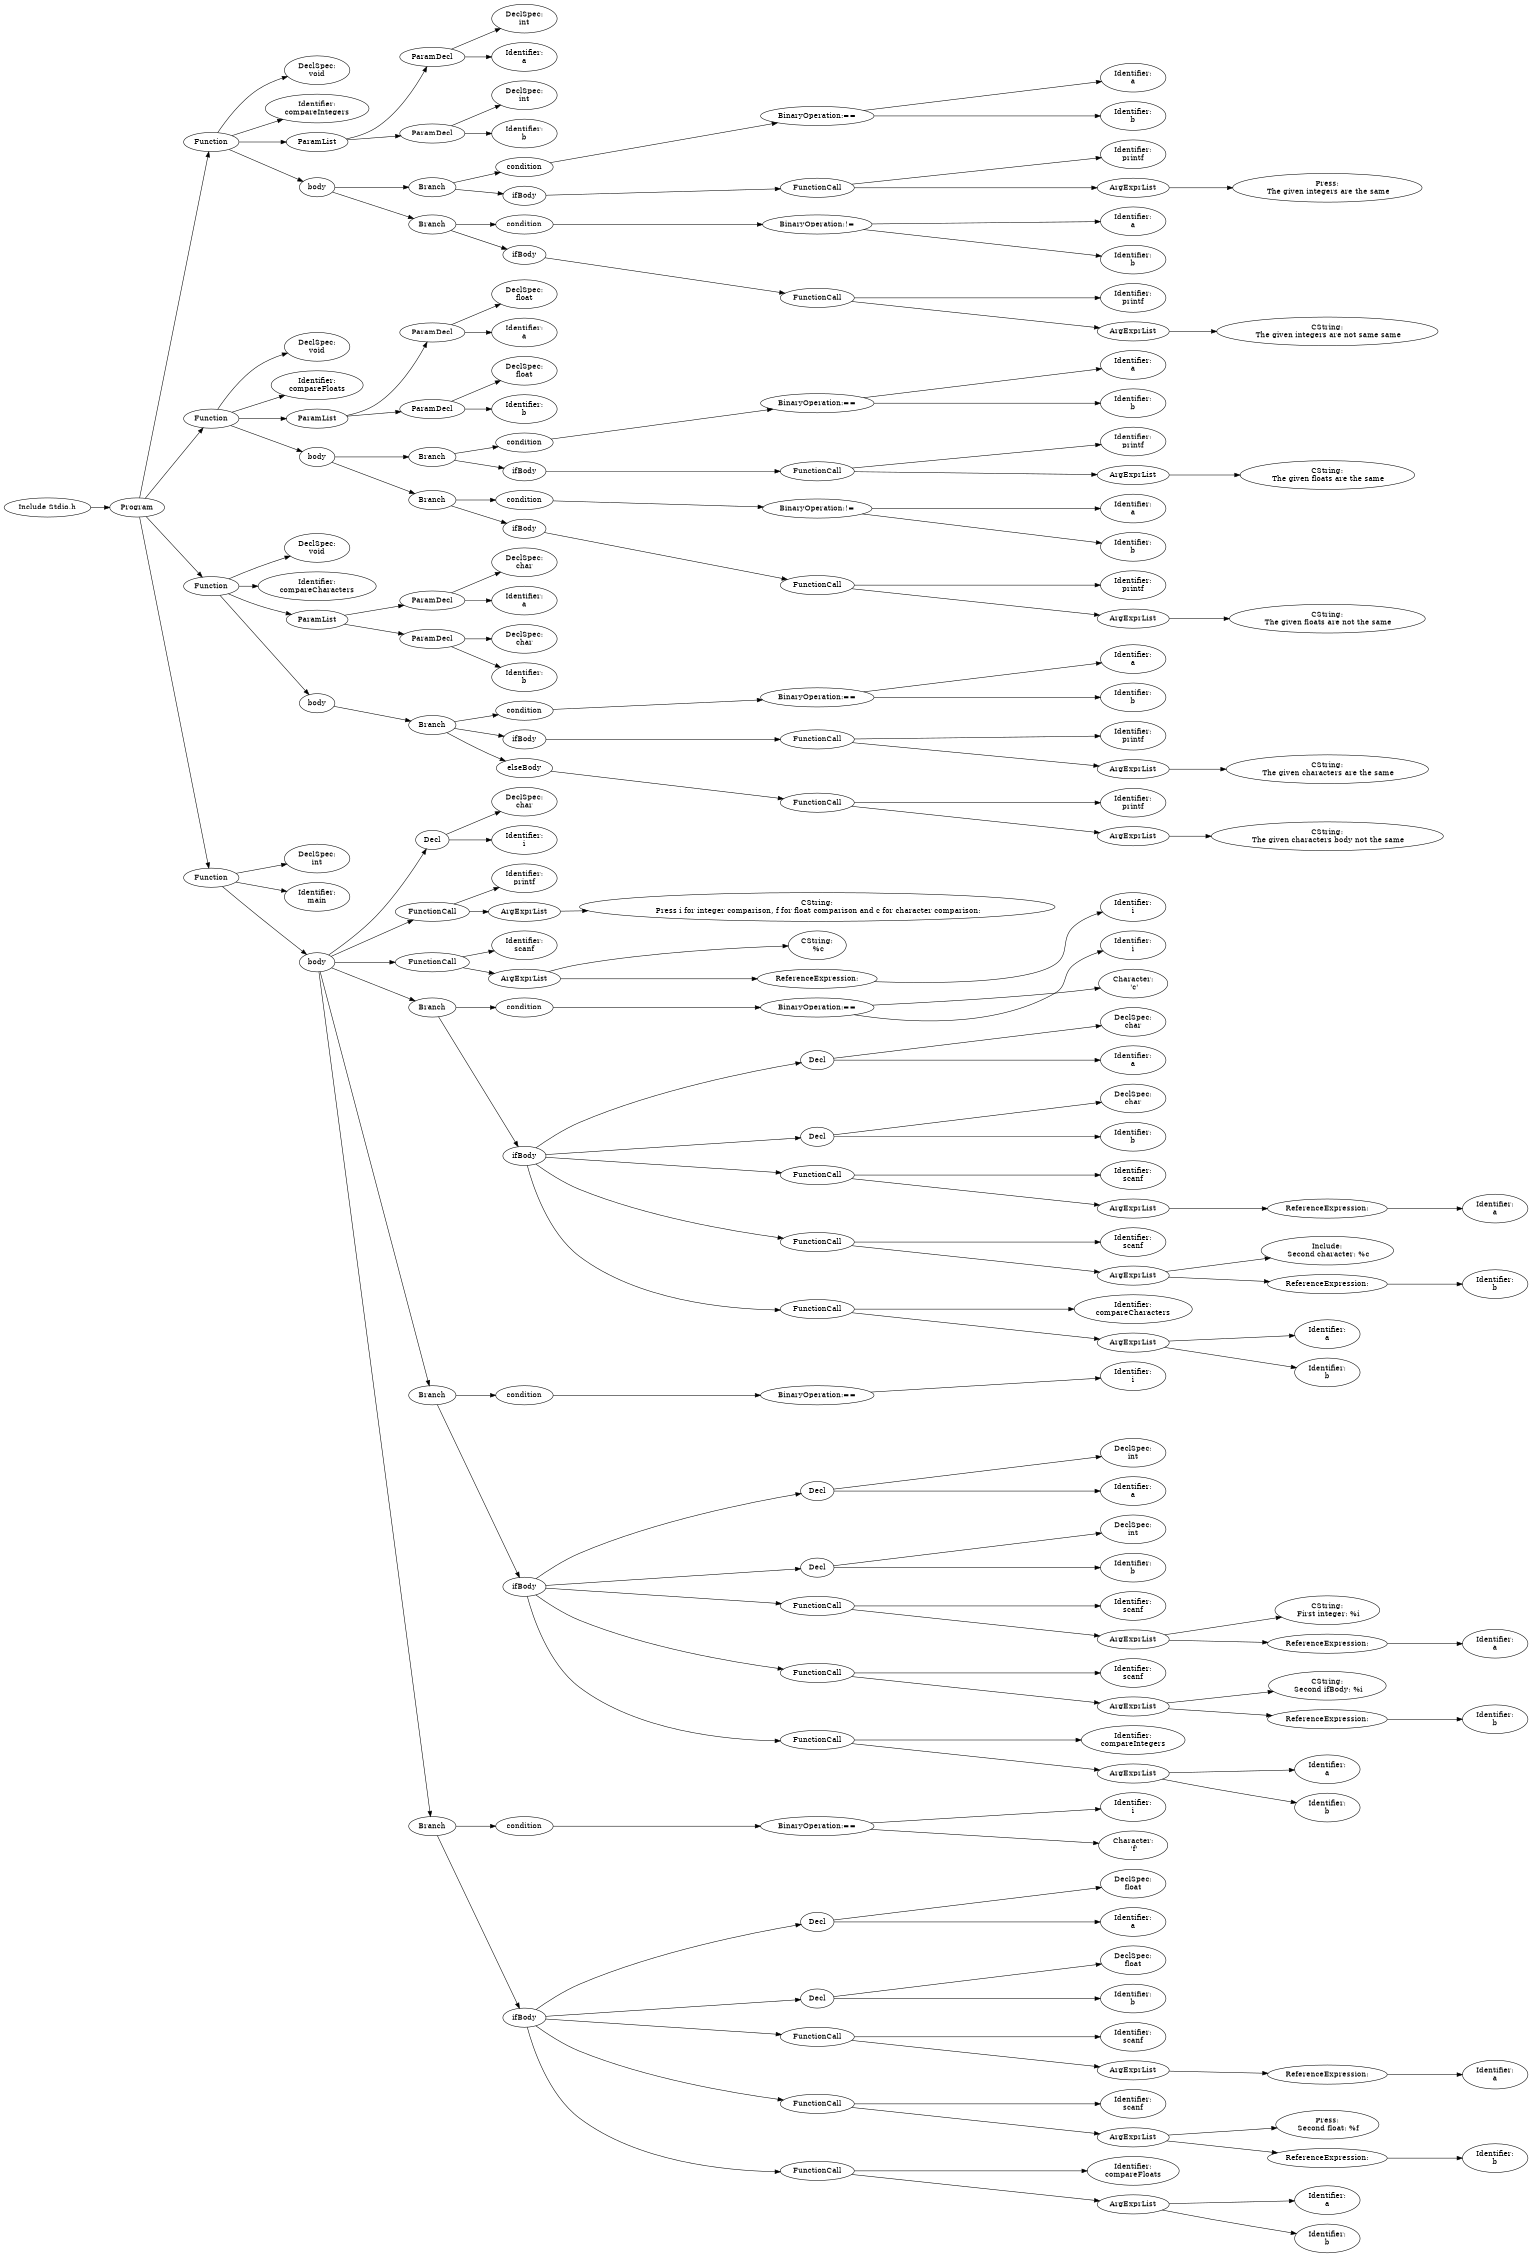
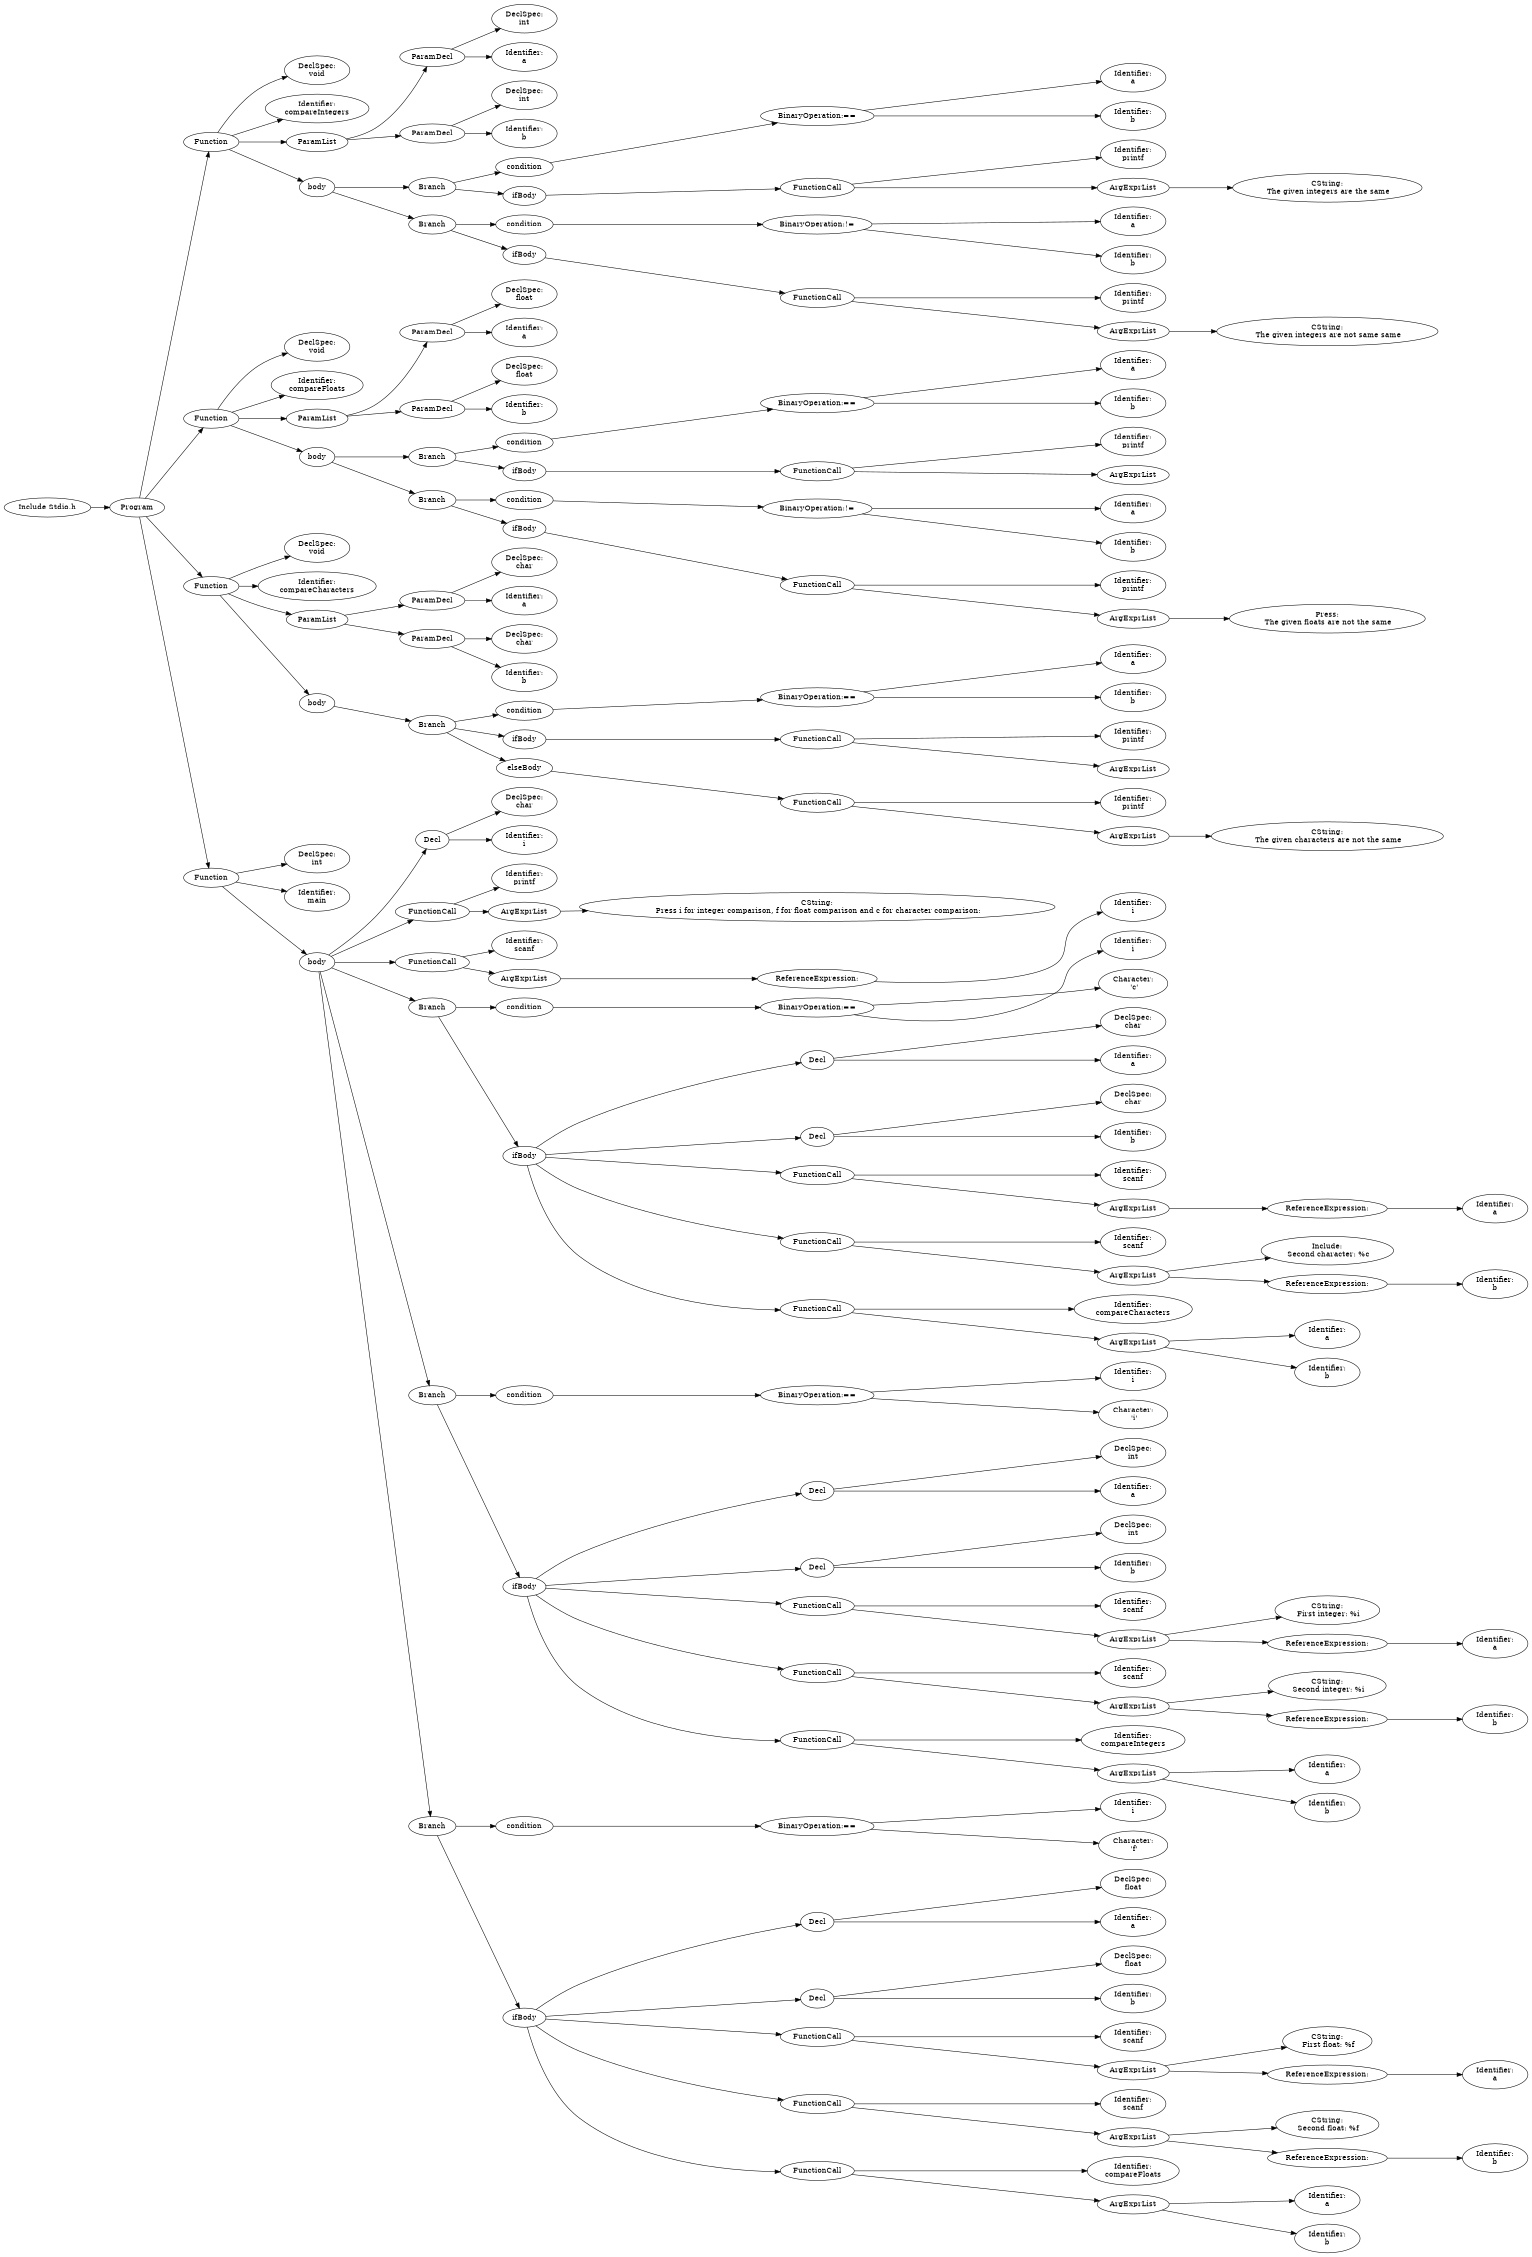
node "Press: The given integers are the same": label "Press: The given integers are the same" -> "CString: The given integers are the same"
node "CString: The given floats are the same": removed
node "CString: The given floats are not the same": label "CString: The given floats are not the same" -> "Press: The given floats are not the same"
node "CString: The given characters are the same": removed
node "CString: The given characters body not the same": label "CString: The given characters body not the same" -> "CString: The given characters are not the same"
node "CString: %c": removed
node "Character: 'i'": added
node "CString: Second ifBody: %i": label "CString: Second ifBody: %i" -> "CString: Second integer: %i"
node "CString: First float: %f": added
node "Press: Second float: %f": label "Press: Second float: %f" -> "CString: Second float: %f"
